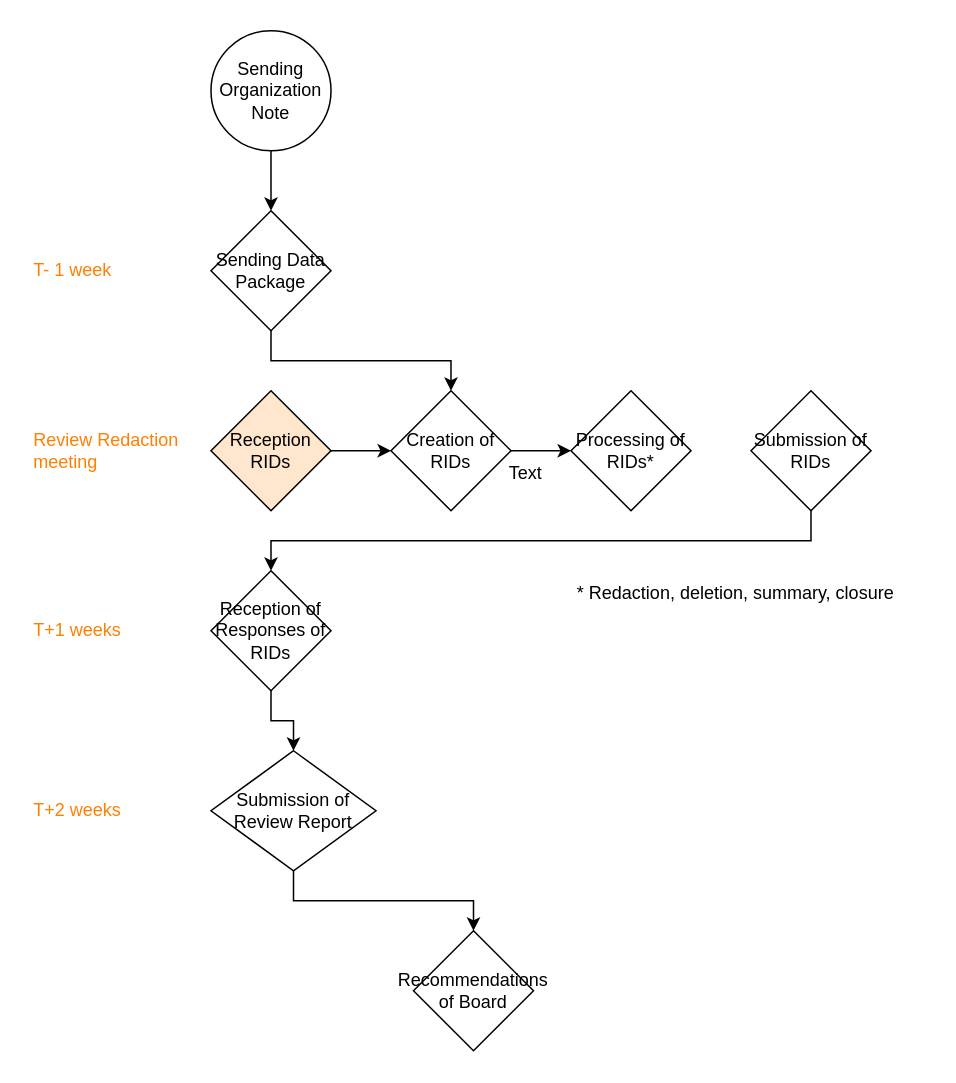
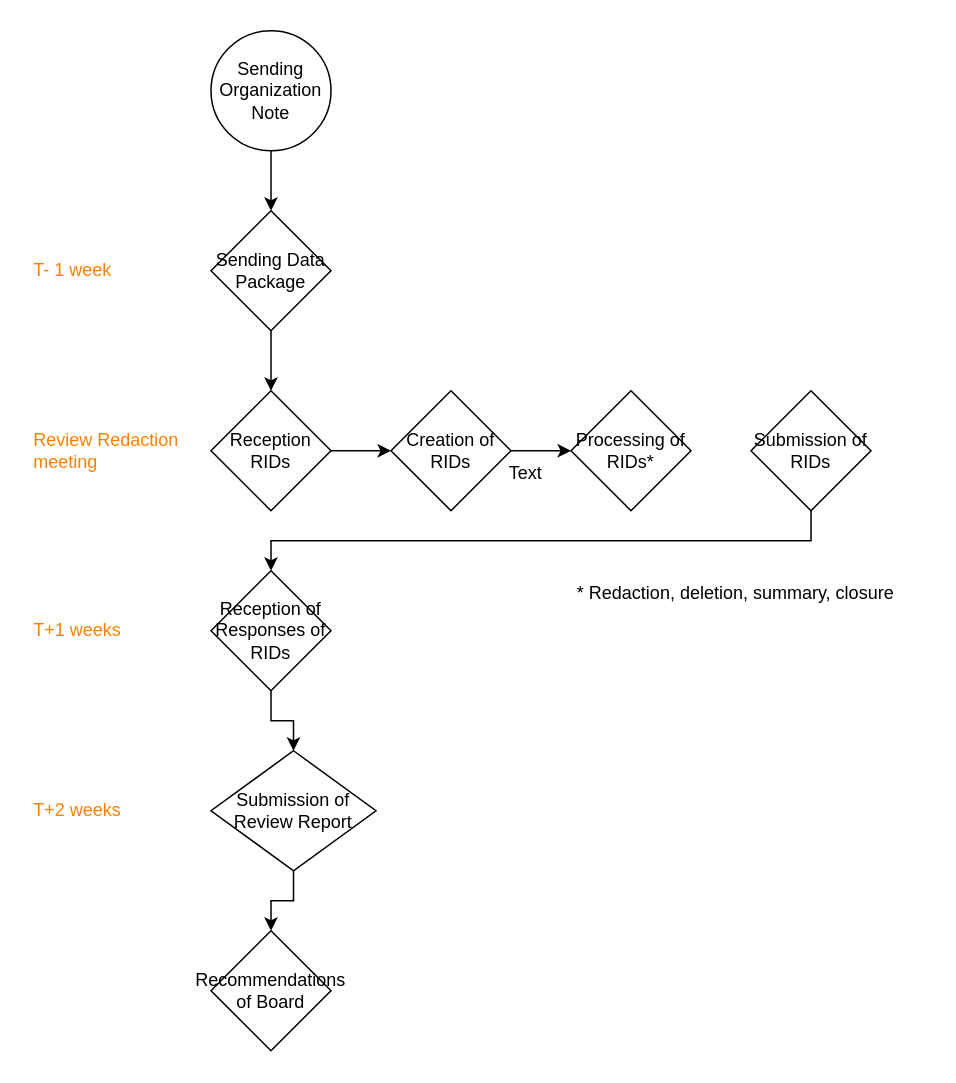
edge "Sending Data Package" -> "Creation of RIDs": now "Sending Data Package" -> "Reception RIDs"
node "Reception RIDs": fillcolor #ffe6cc -> #ffffff
node "Recommendations of Board": moved (473, 991) -> (271, 991)
